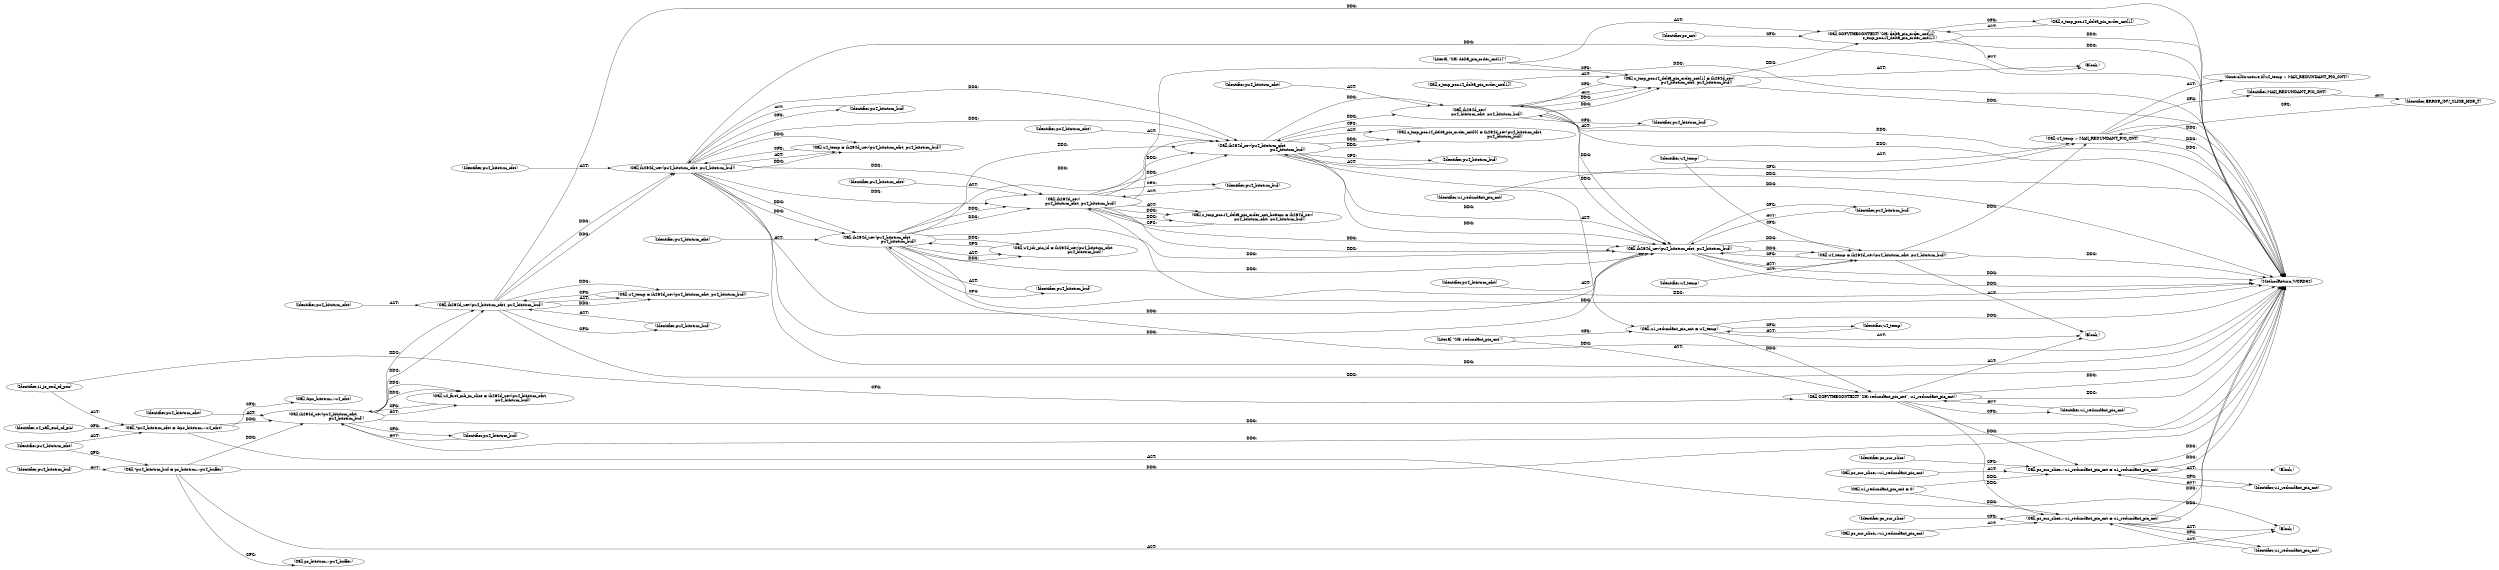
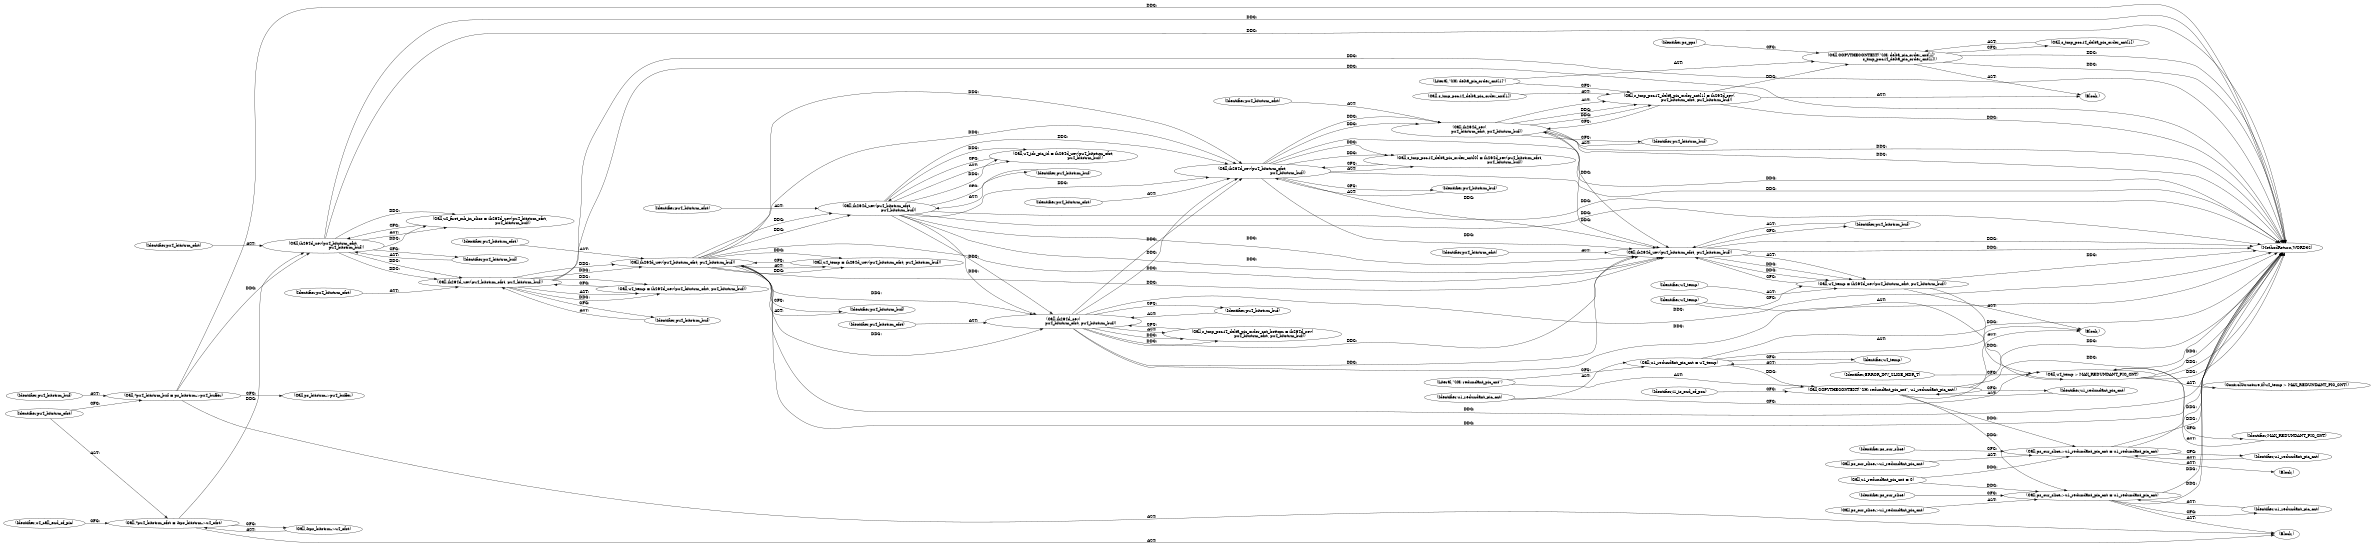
node "(Identifier,ps_cnt)": label "(Identifier,ps_cnt)" -> "(Identifier,ps_pps)"
edge "(Identifier,MAX_REDUNDANT_PIC_CNT)" -> "(Identifier,ERROR_INV_SLICE_HDR_T)": now "(Identifier,MAX_REDUNDANT_PIC_CNT)" -> "(Call,u4_temp > MAX_REDUNDANT_PIC_CNT)"
edge "(Identifier,i1_is_end_of_poc)" -> "(Call,*pu4_bitstrm_ofst = &ps_bitstrm->u4_ofst)": now "(Call,&ps_bitstrm->u4_ofst)" -> "(Call,*pu4_bitstrm_ofst = &ps_bitstrm->u4_ofst)"
